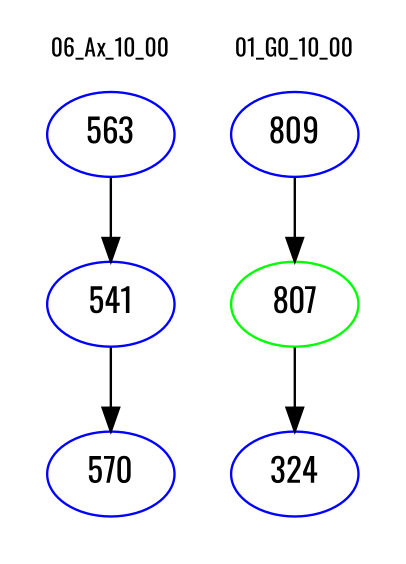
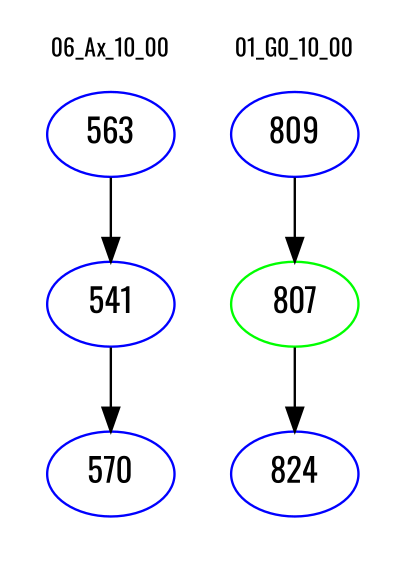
node "324": label "324" -> "824"
